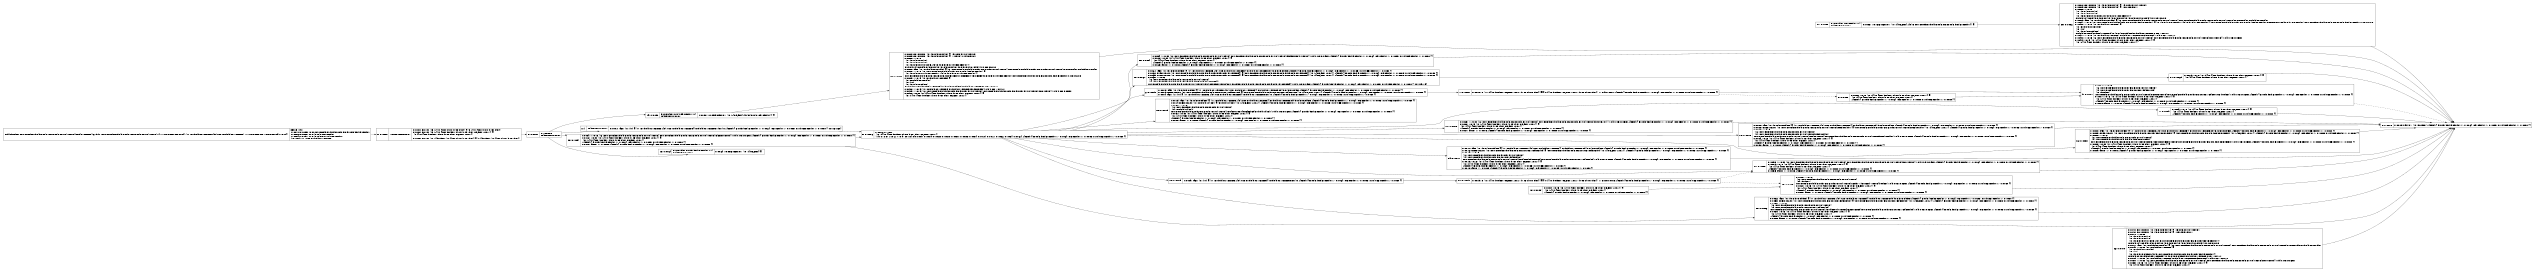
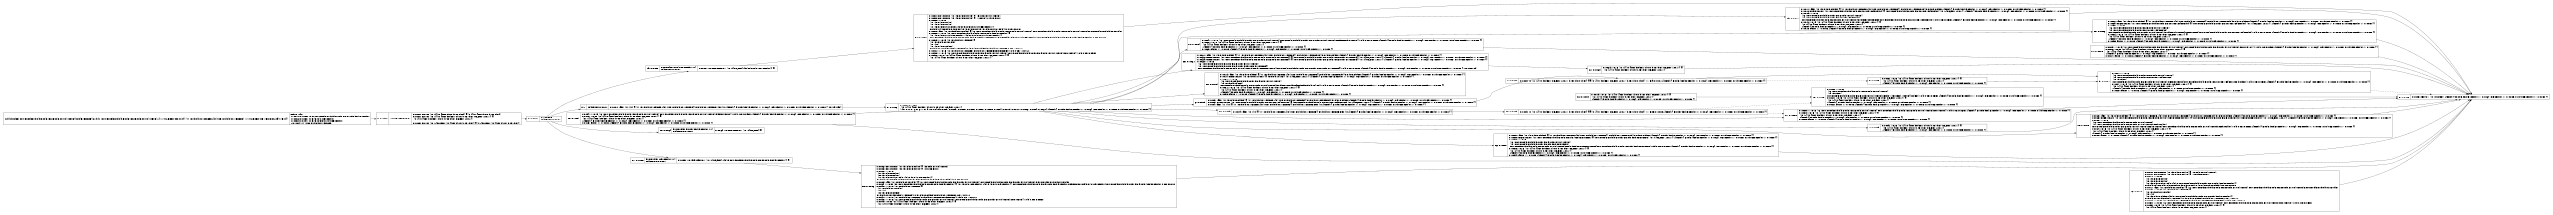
edge "3: 0x0006" -> "14: 0x0023": removed
edge "1: 0x0004" -> "18: 0x003f": now "1: 0x0004" -> "27: 0x0085"
